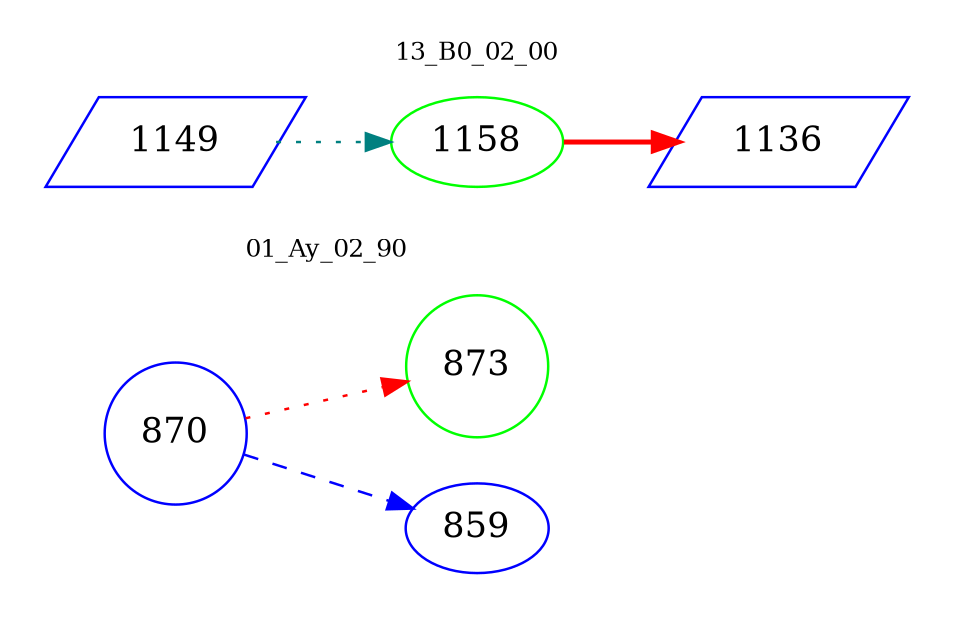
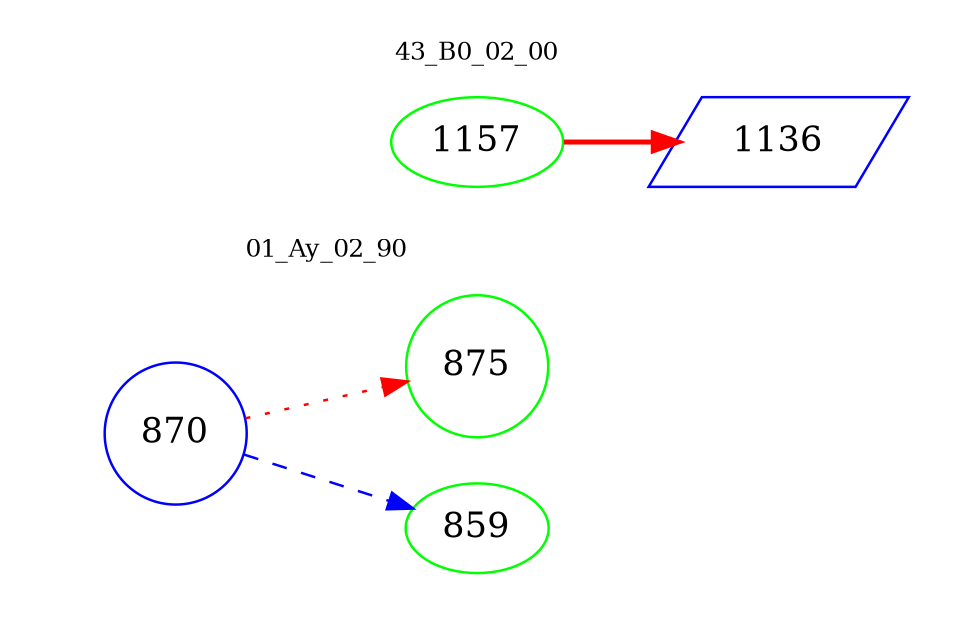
cluster "13_B0_02_00": label "13_B0_02_00" -> "43_B0_02_00"
node "1149": removed
node "1158": label "1158" -> "1157"
node "873": label "873" -> "875"
node "859": color blue -> green
